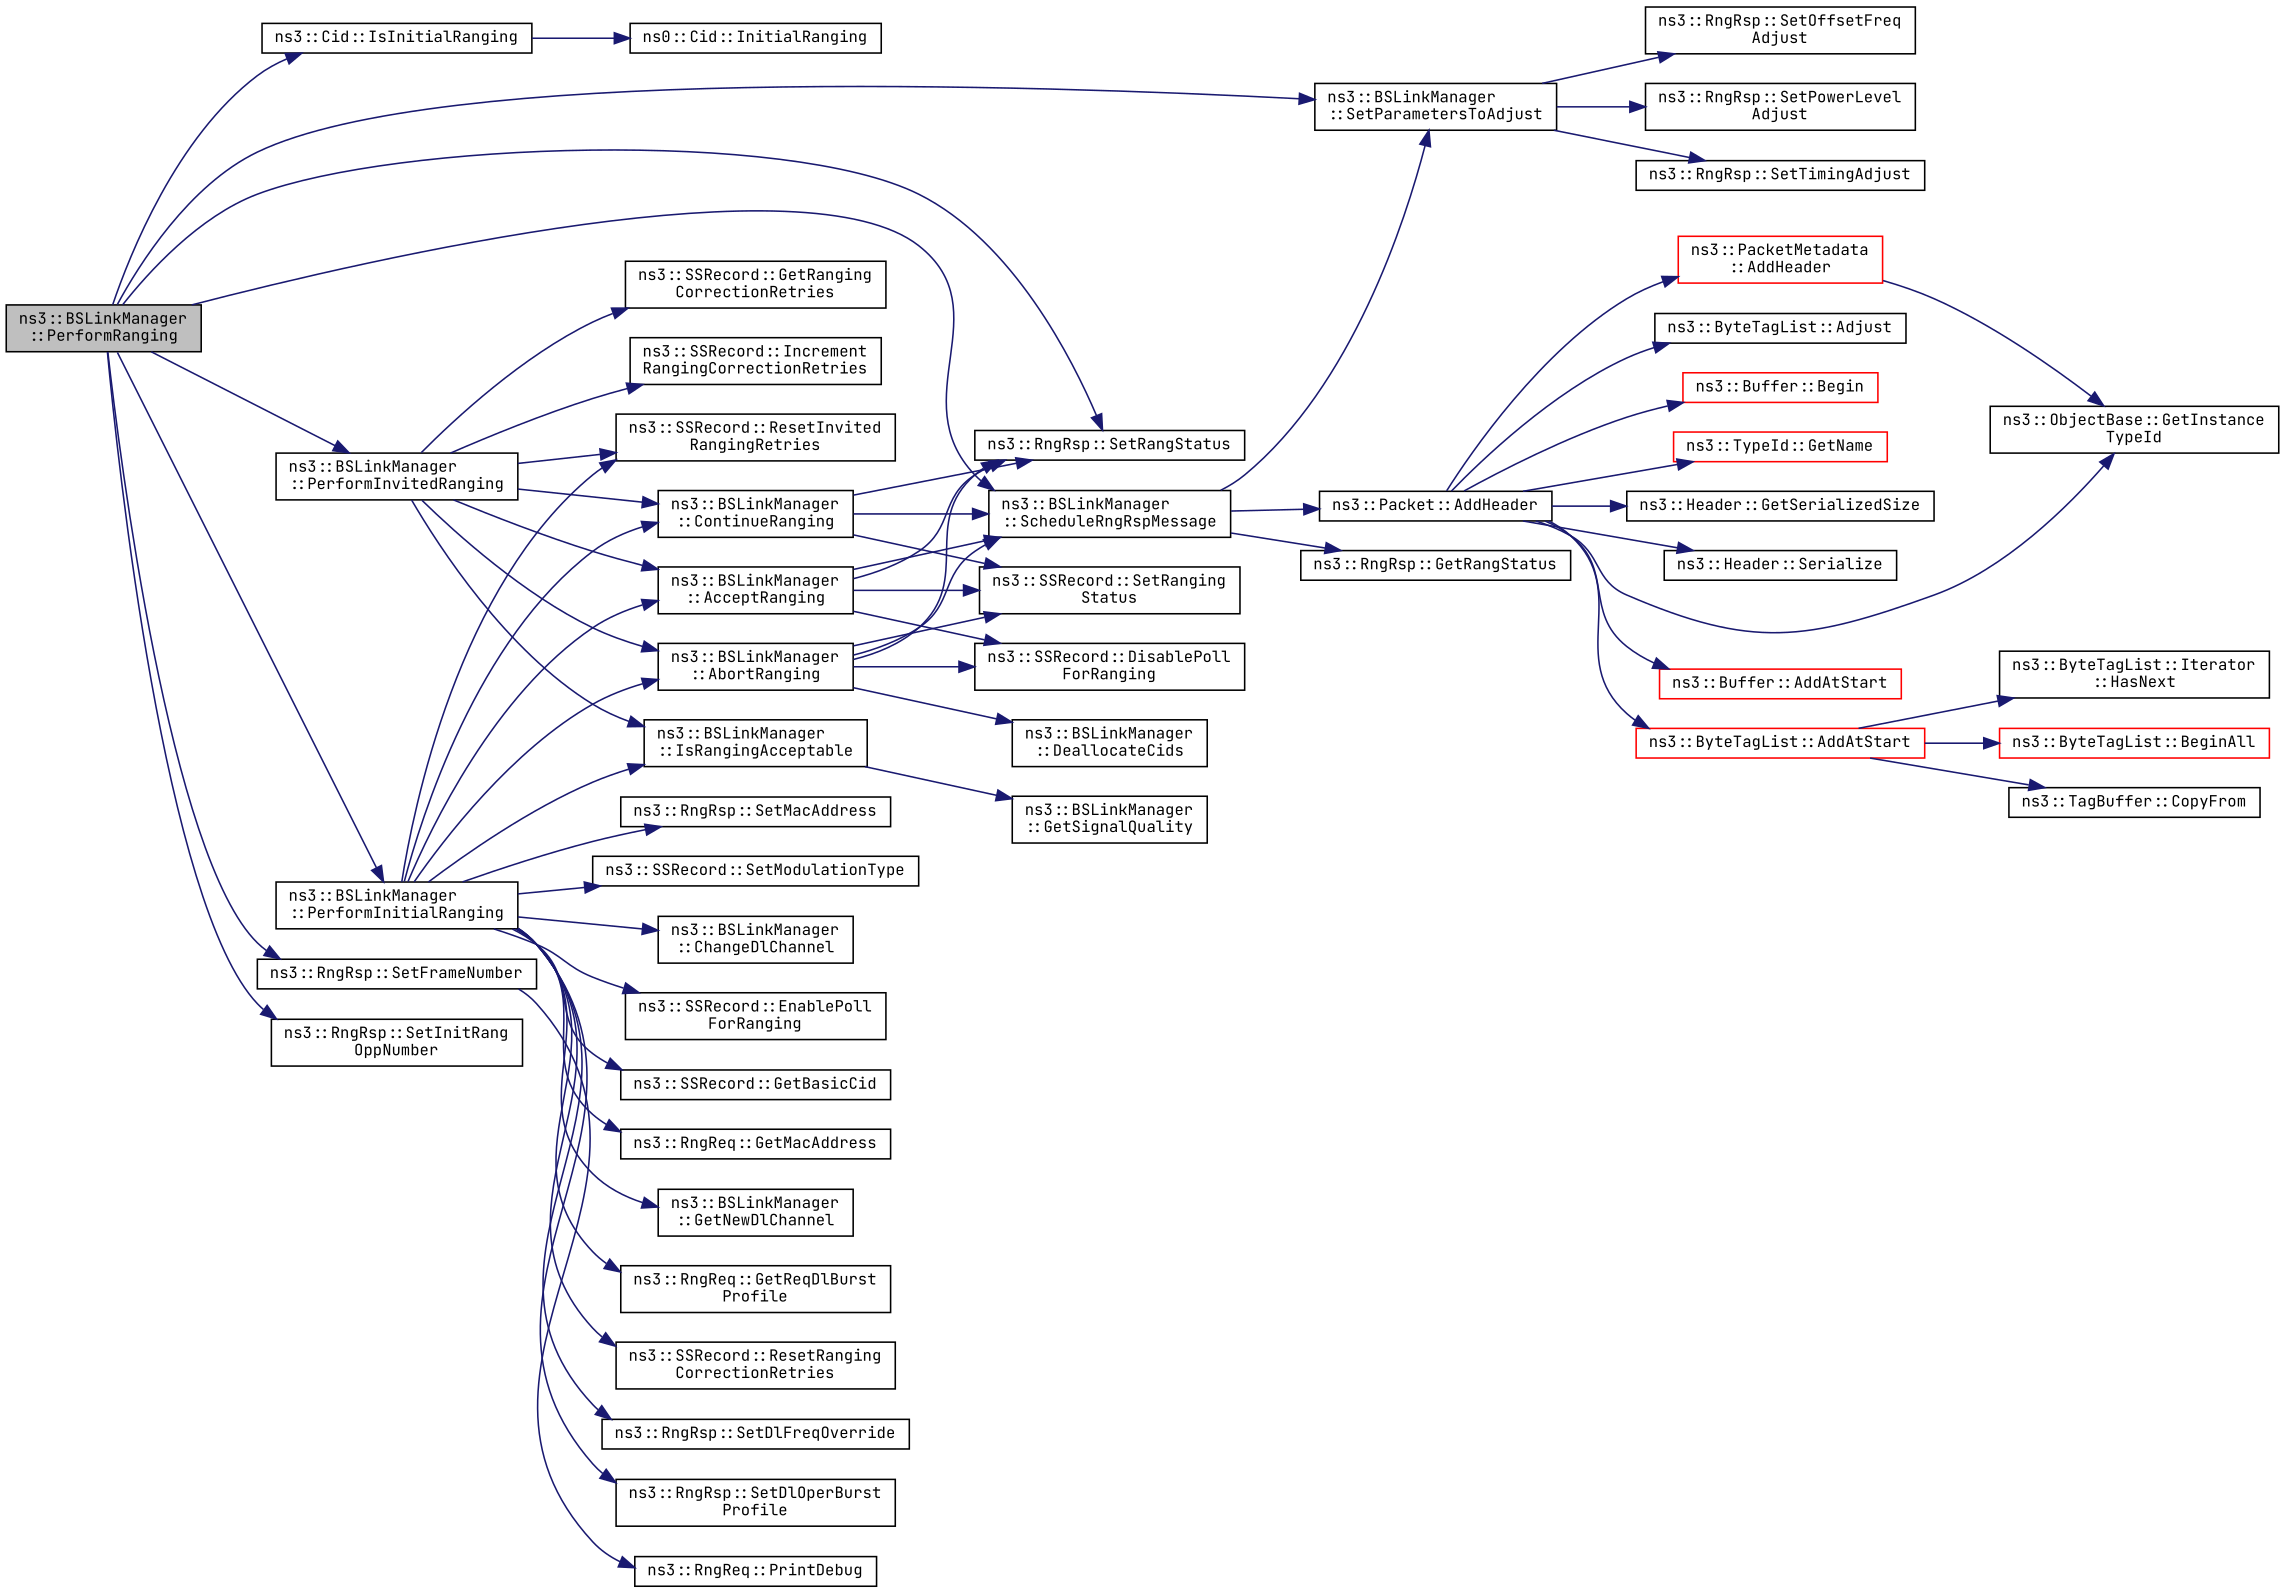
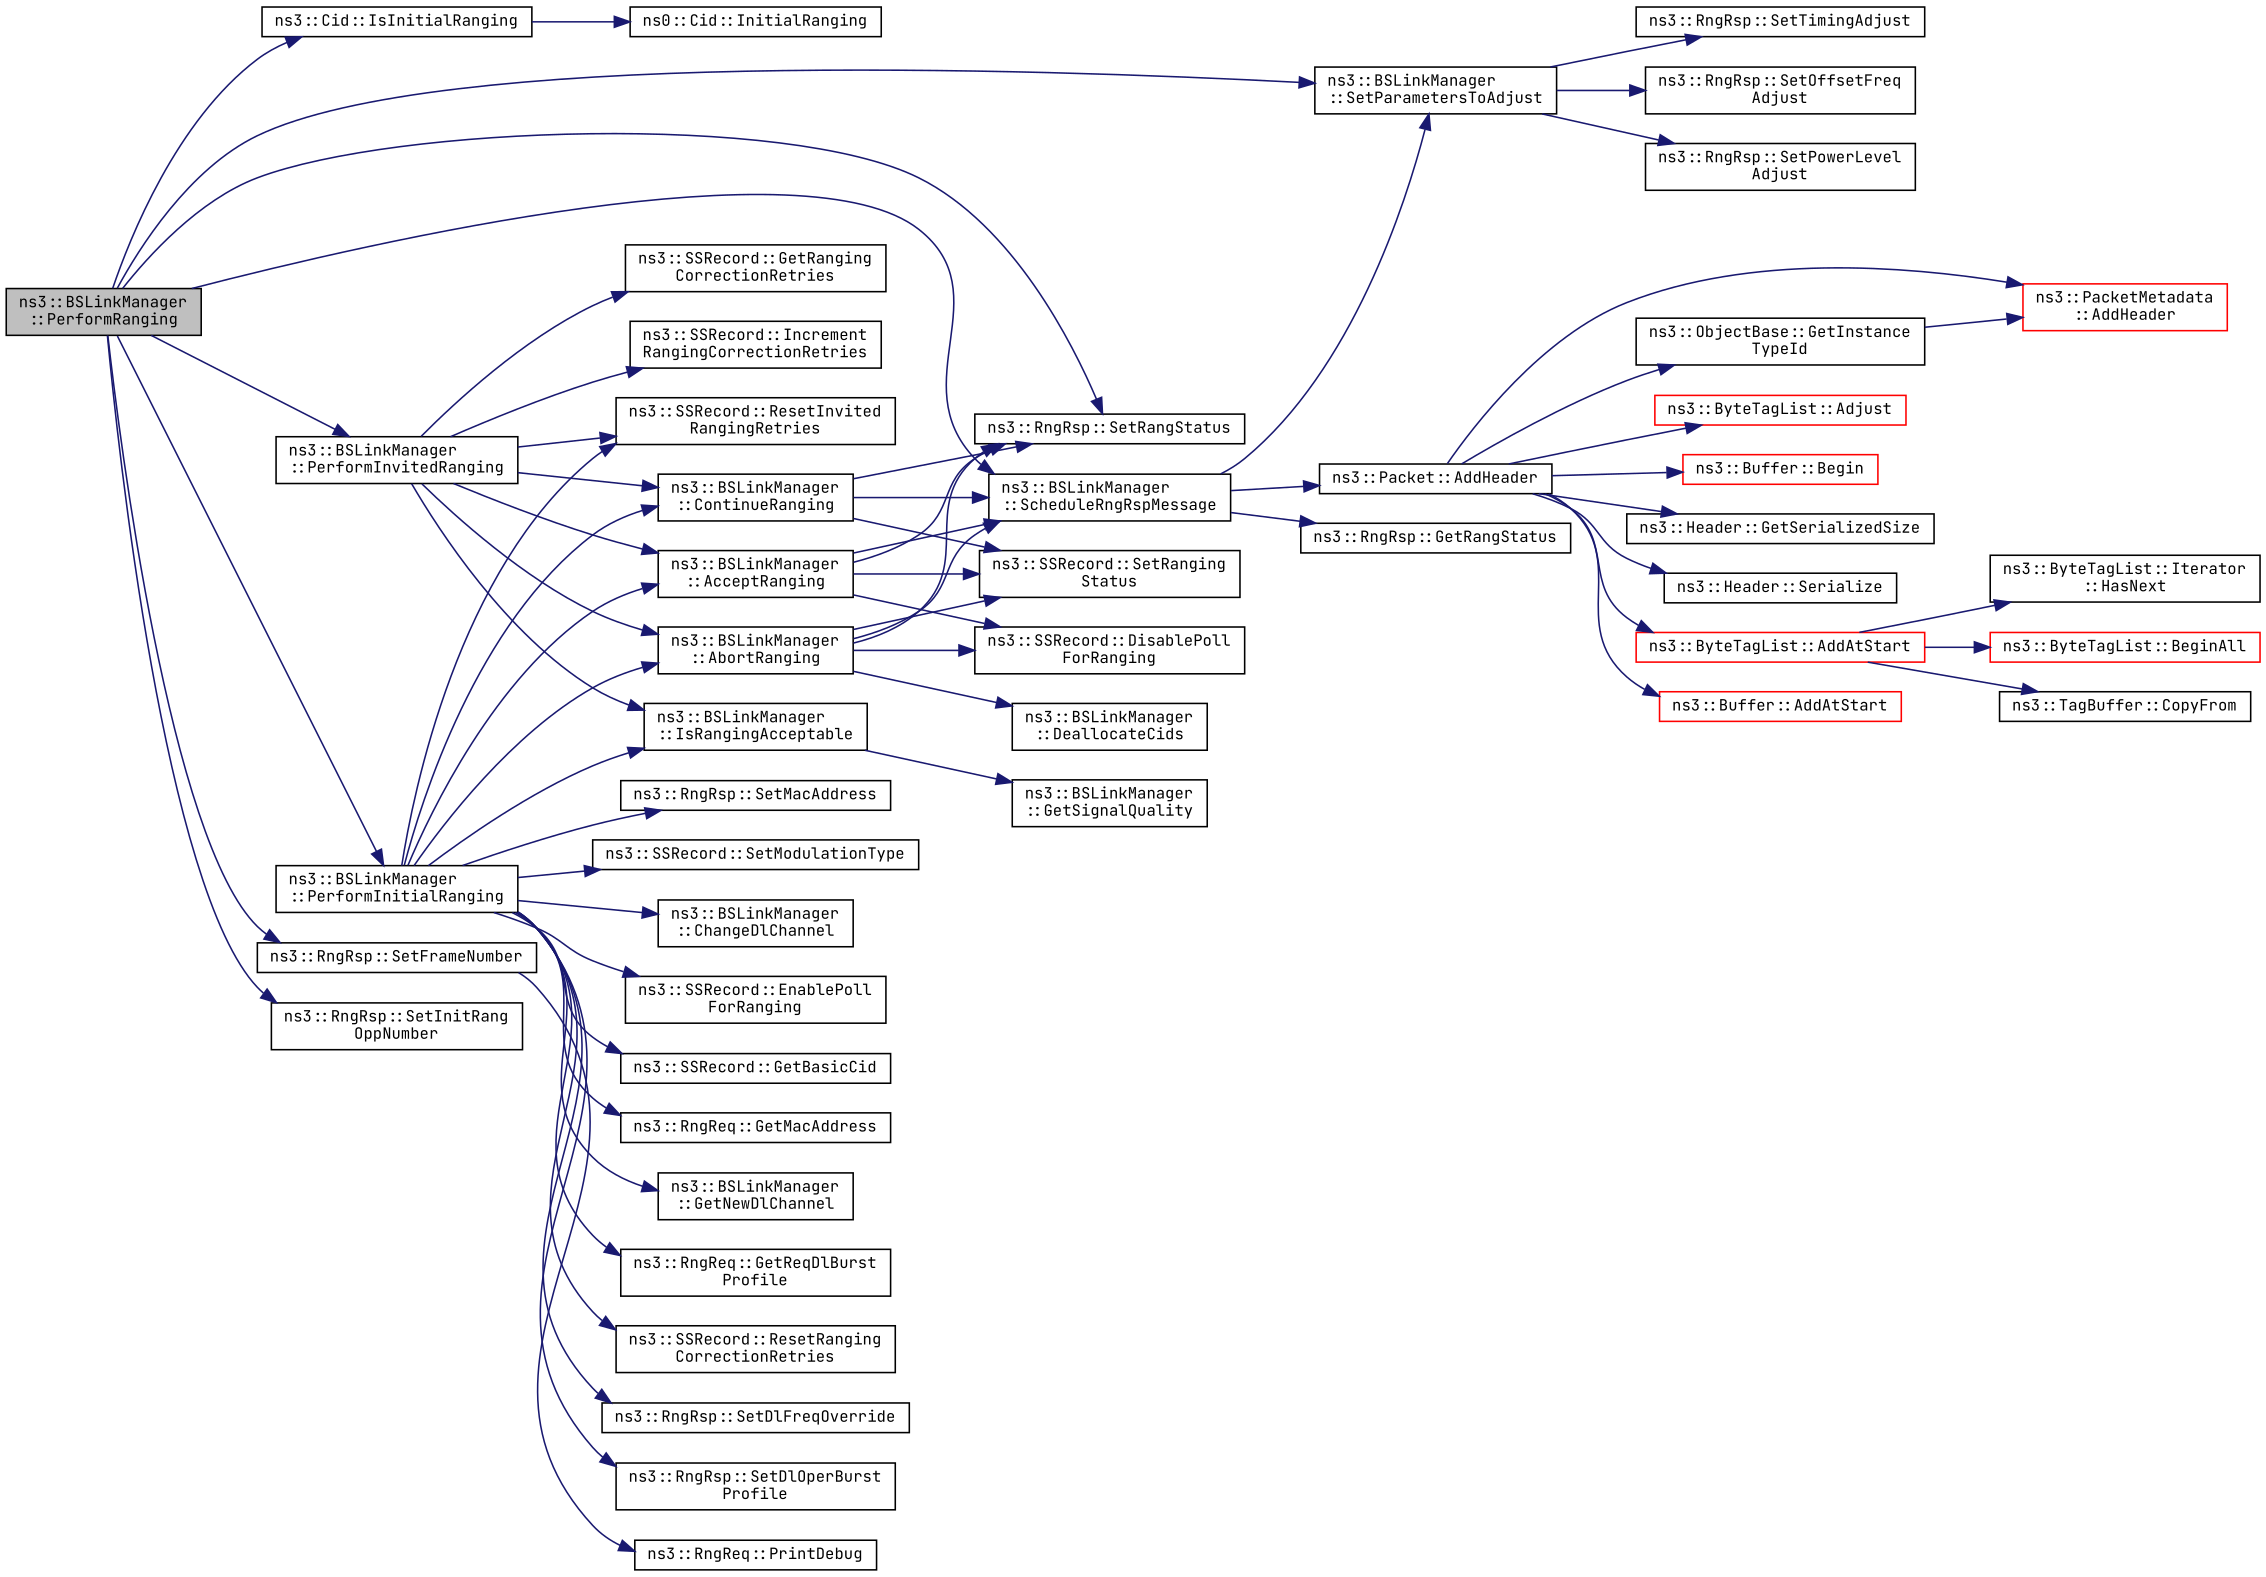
node "ns3::ByteTagList::Adjust": color black -> red
edge "ns3::PacketMetadata ::AddHeader" -> "ns3::ObjectBase::GetInstance TypeId": reversed
node "ns3::TypeId::GetName": removed
